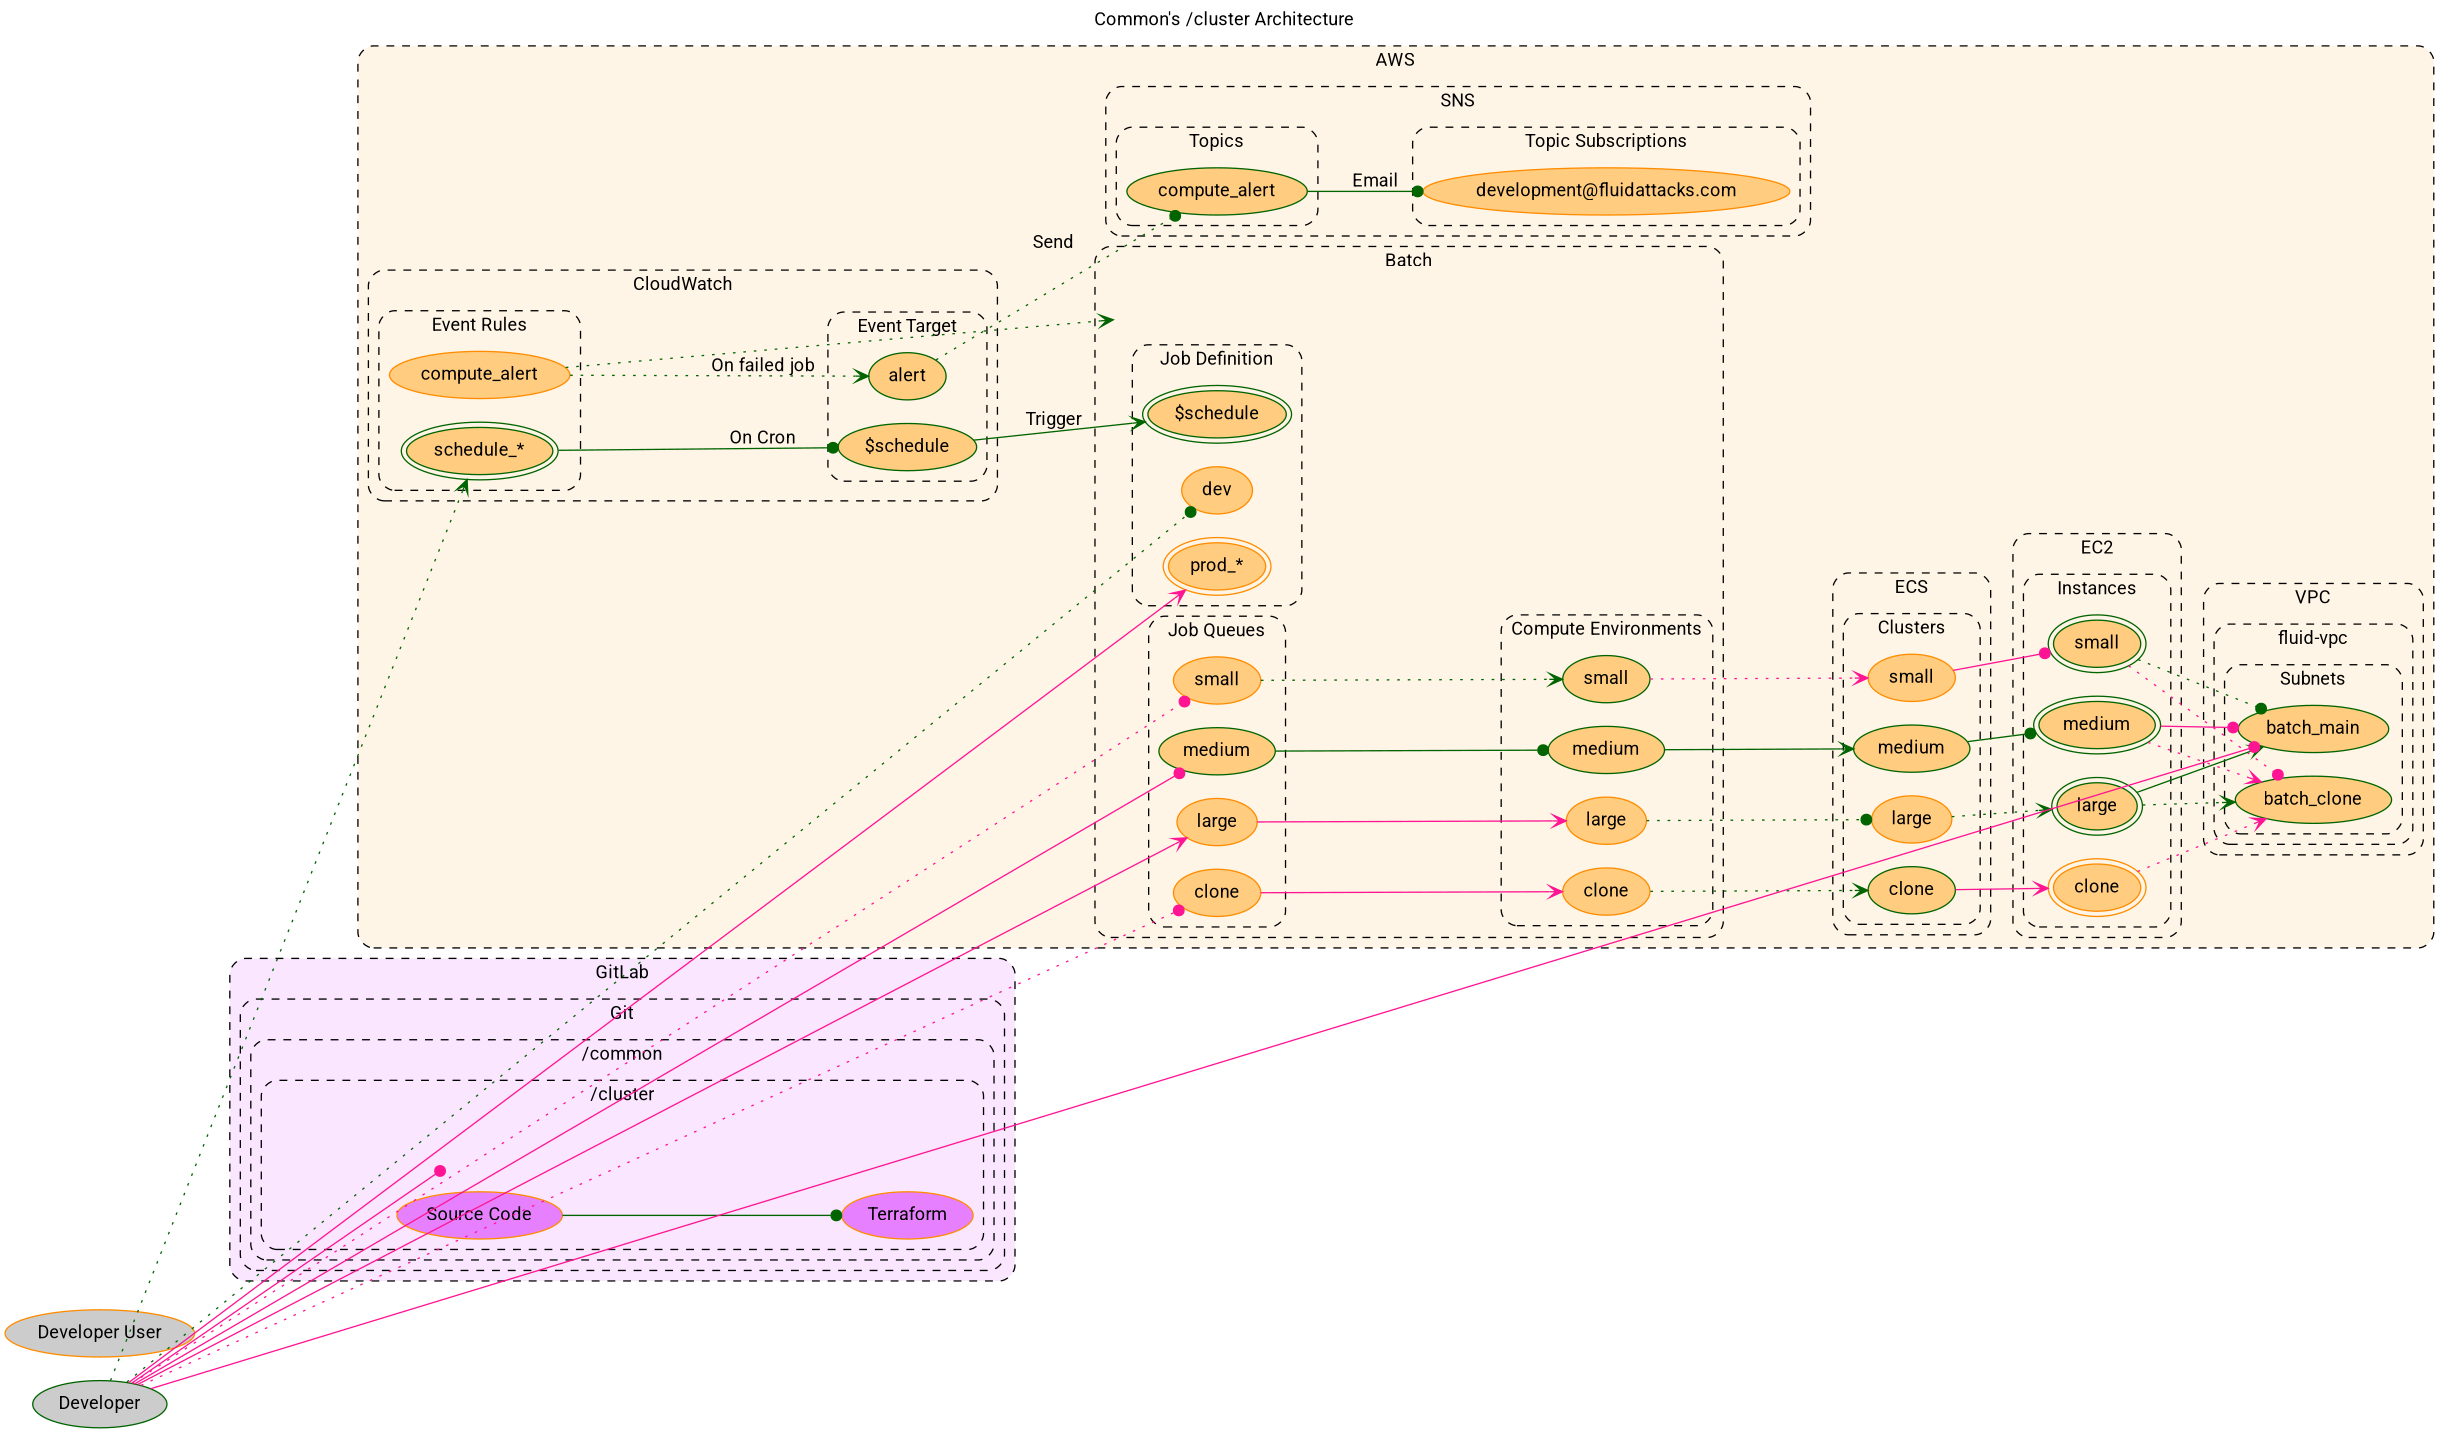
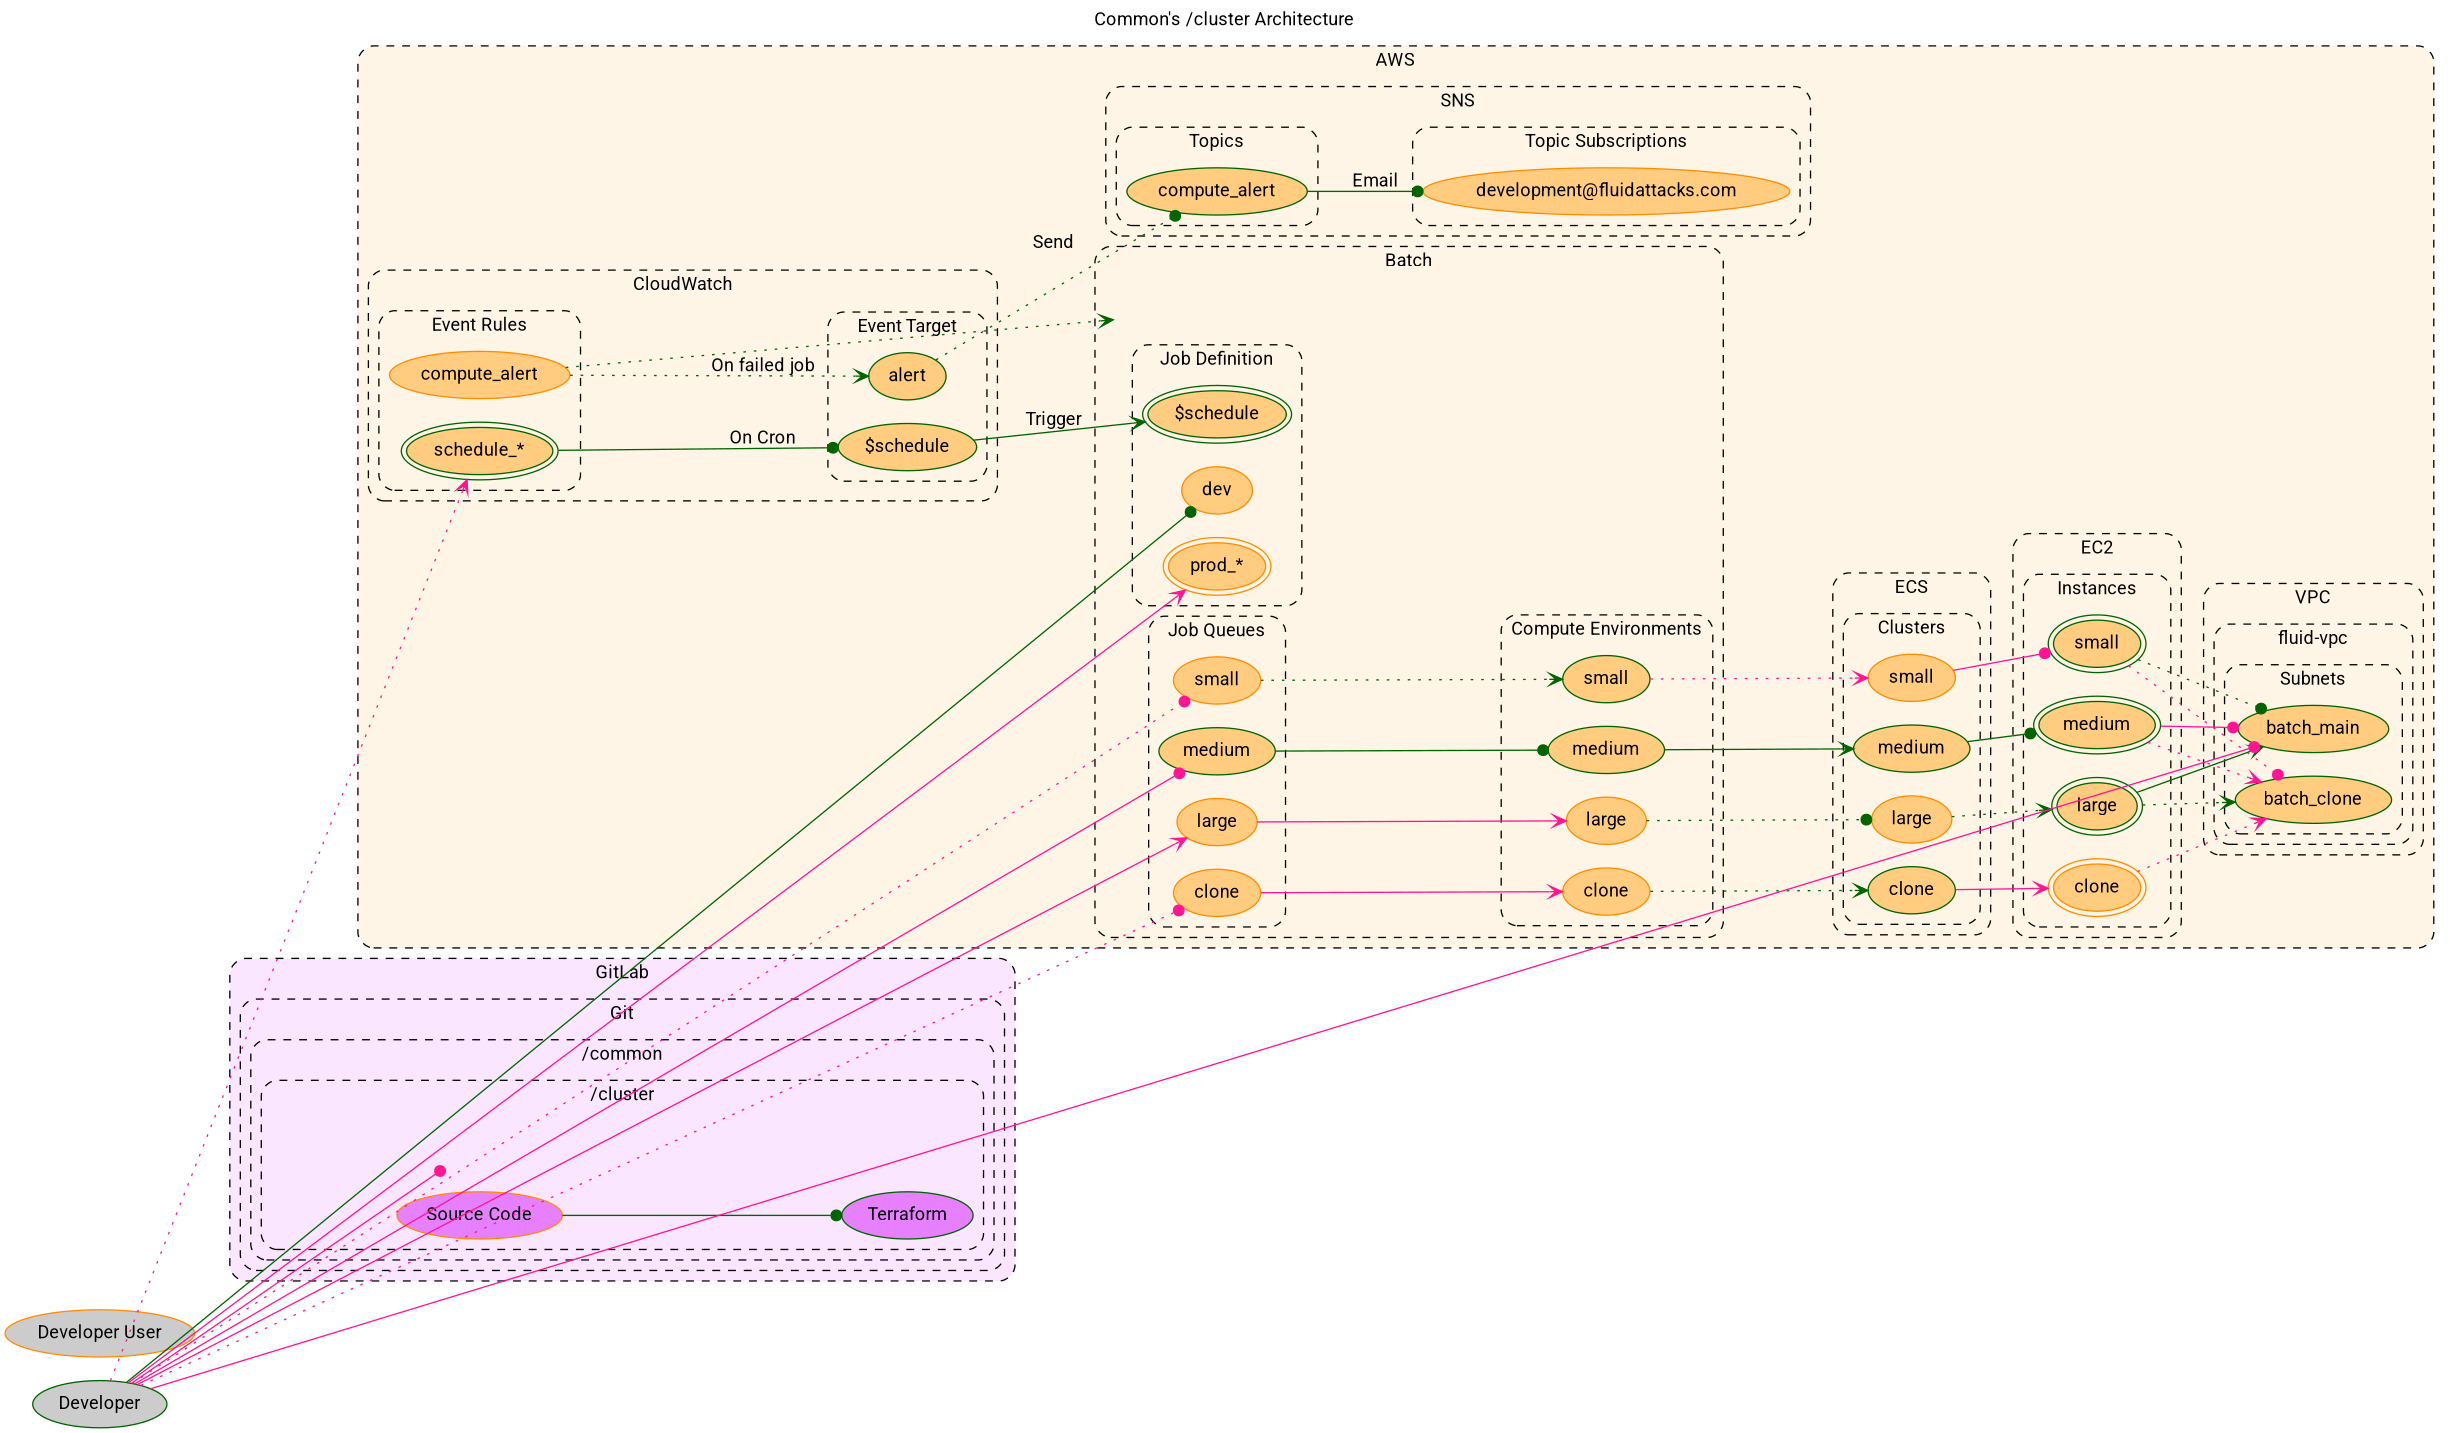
edge "Developer" -> "schedule_*": color darkgreen -> deeppink
edge "Developer" -> "dev": style dotted -> solid
node "Terraform": color darkorange -> darkgreen
